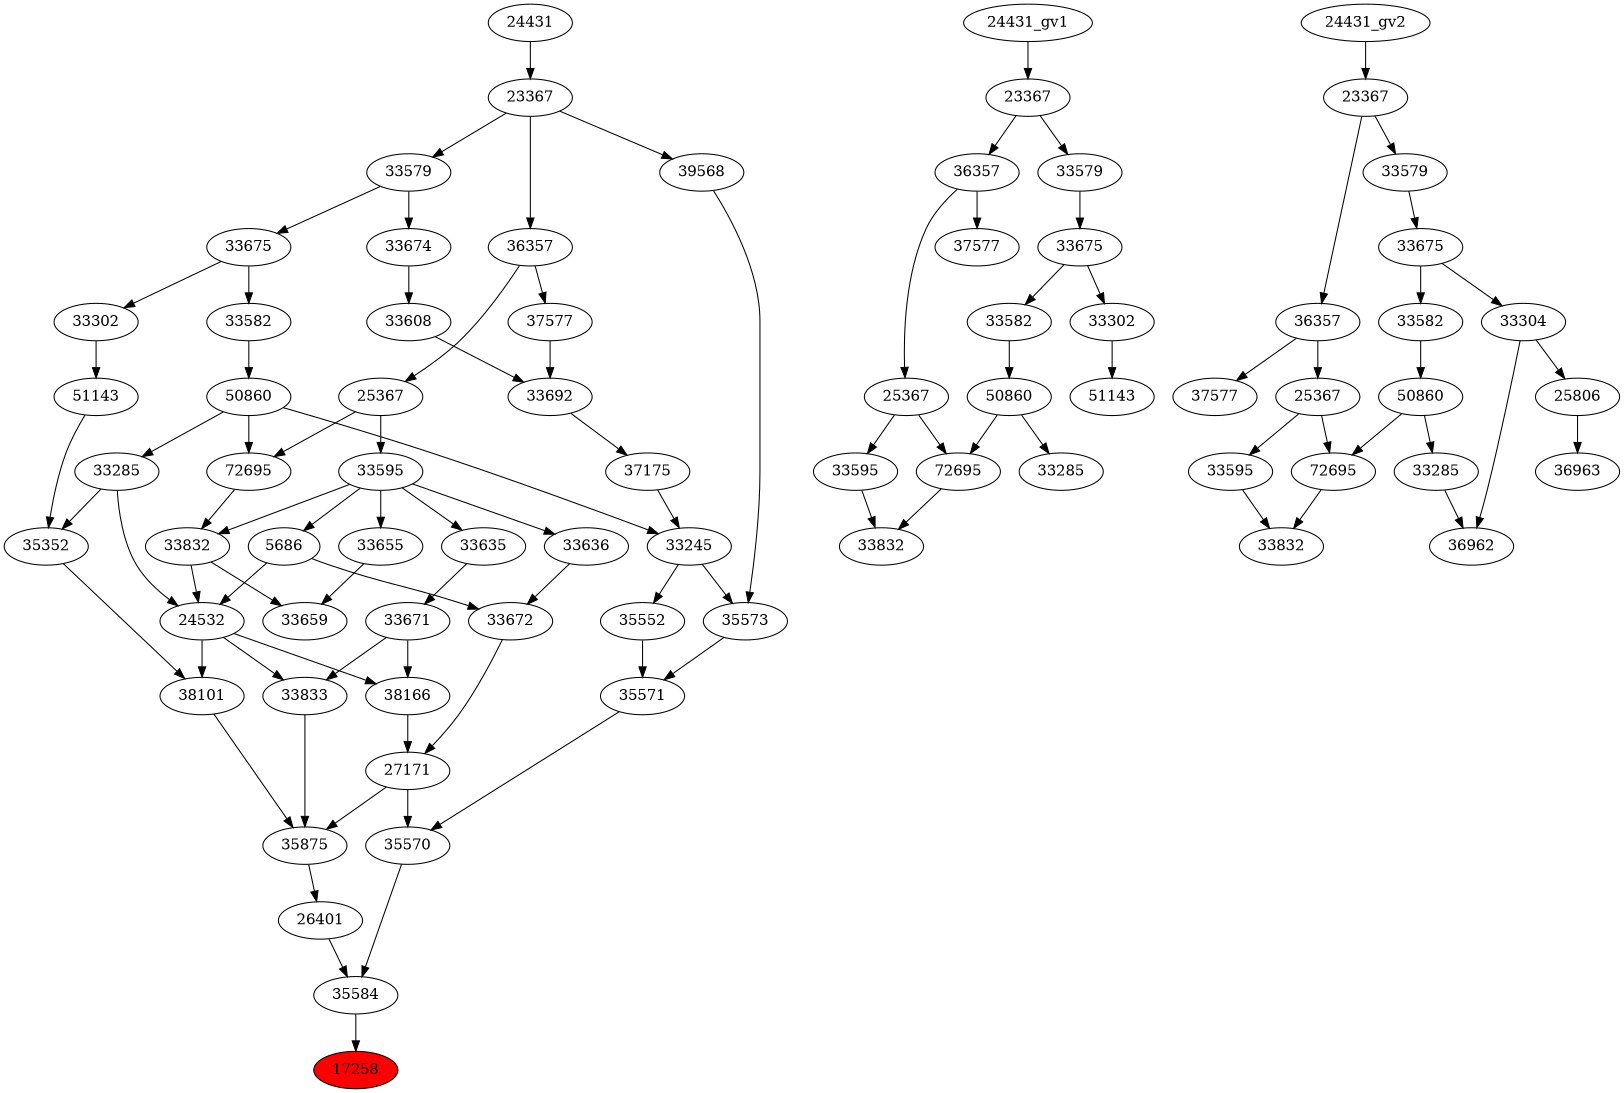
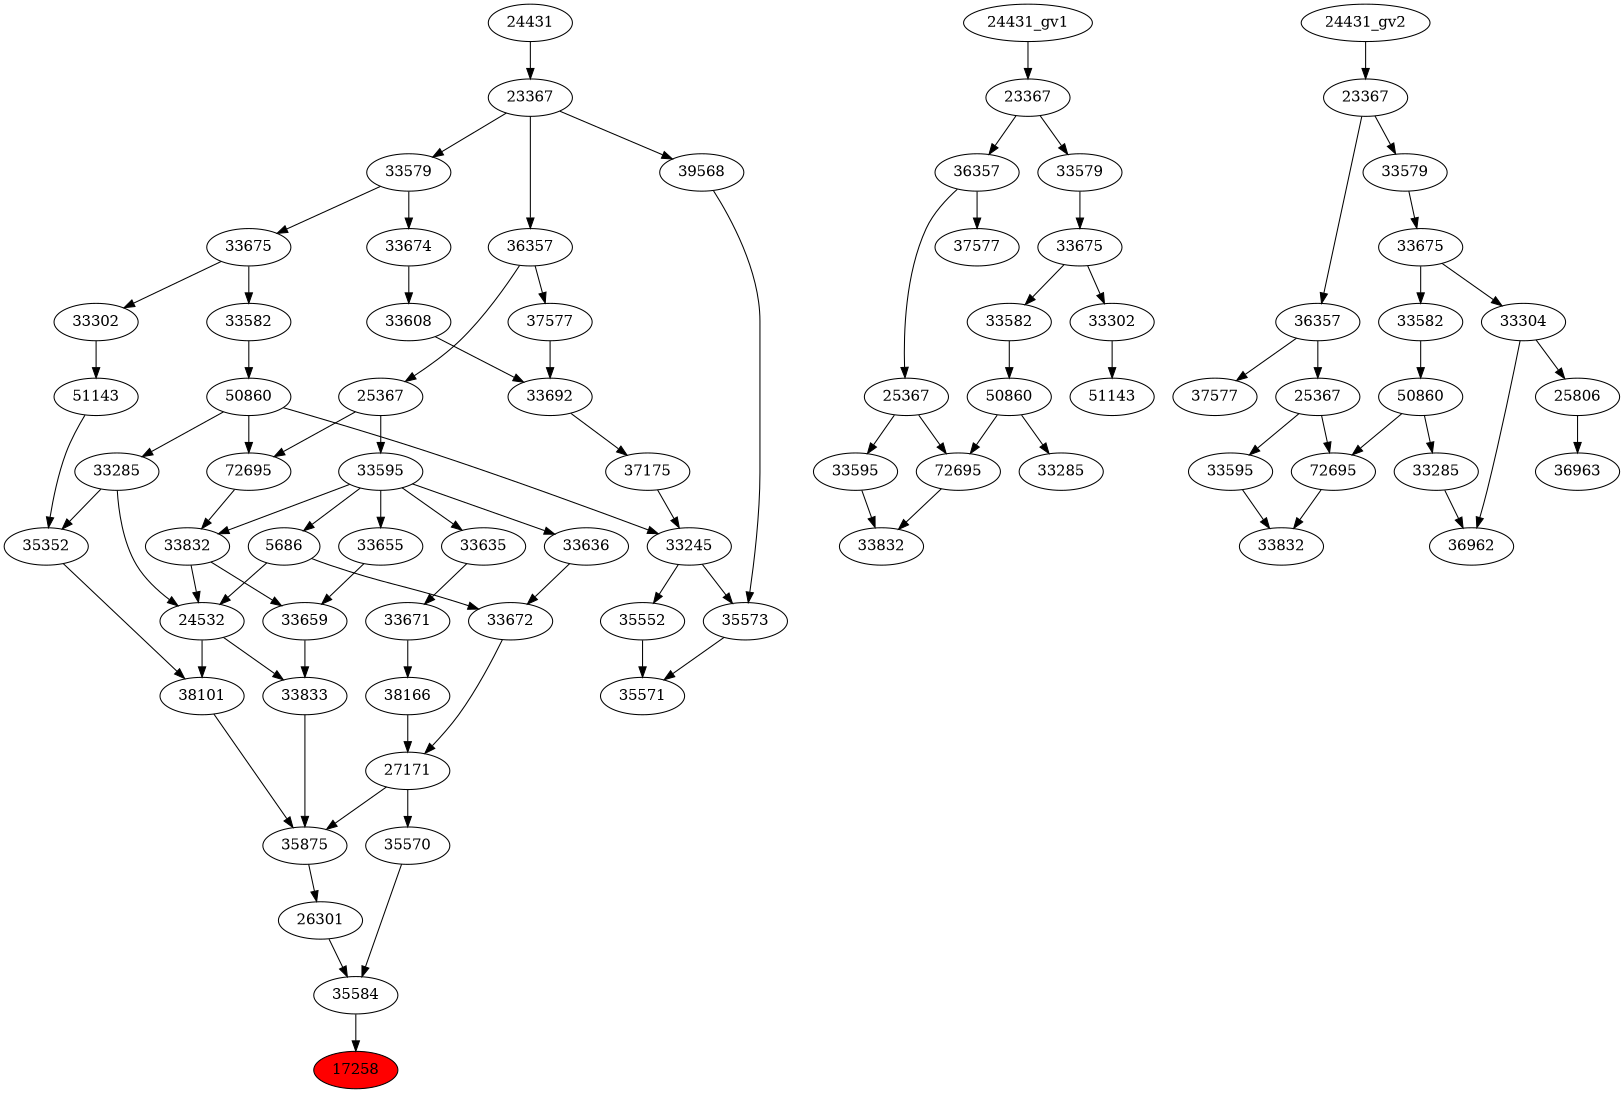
edge "33671" -> "33833": now "33659" -> "33833"
edge "24532" -> "38166": removed
edge "35571" -> "35570": removed
node "26401": label "26401" -> "26301"
